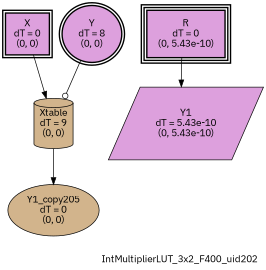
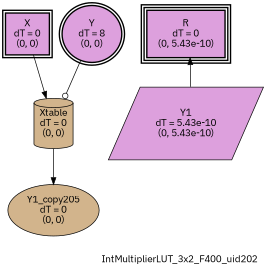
edge "R dT = 0 (0, 5.43e-10)" -> "Y1 dT = 5.43e-10 (0, 5.43e-10)": reversed
node "Xtable dT = 9 (0, 0)": label "Xtable dT = 9 (0, 0)" -> "Xtable dT = 0 (0, 0)"
